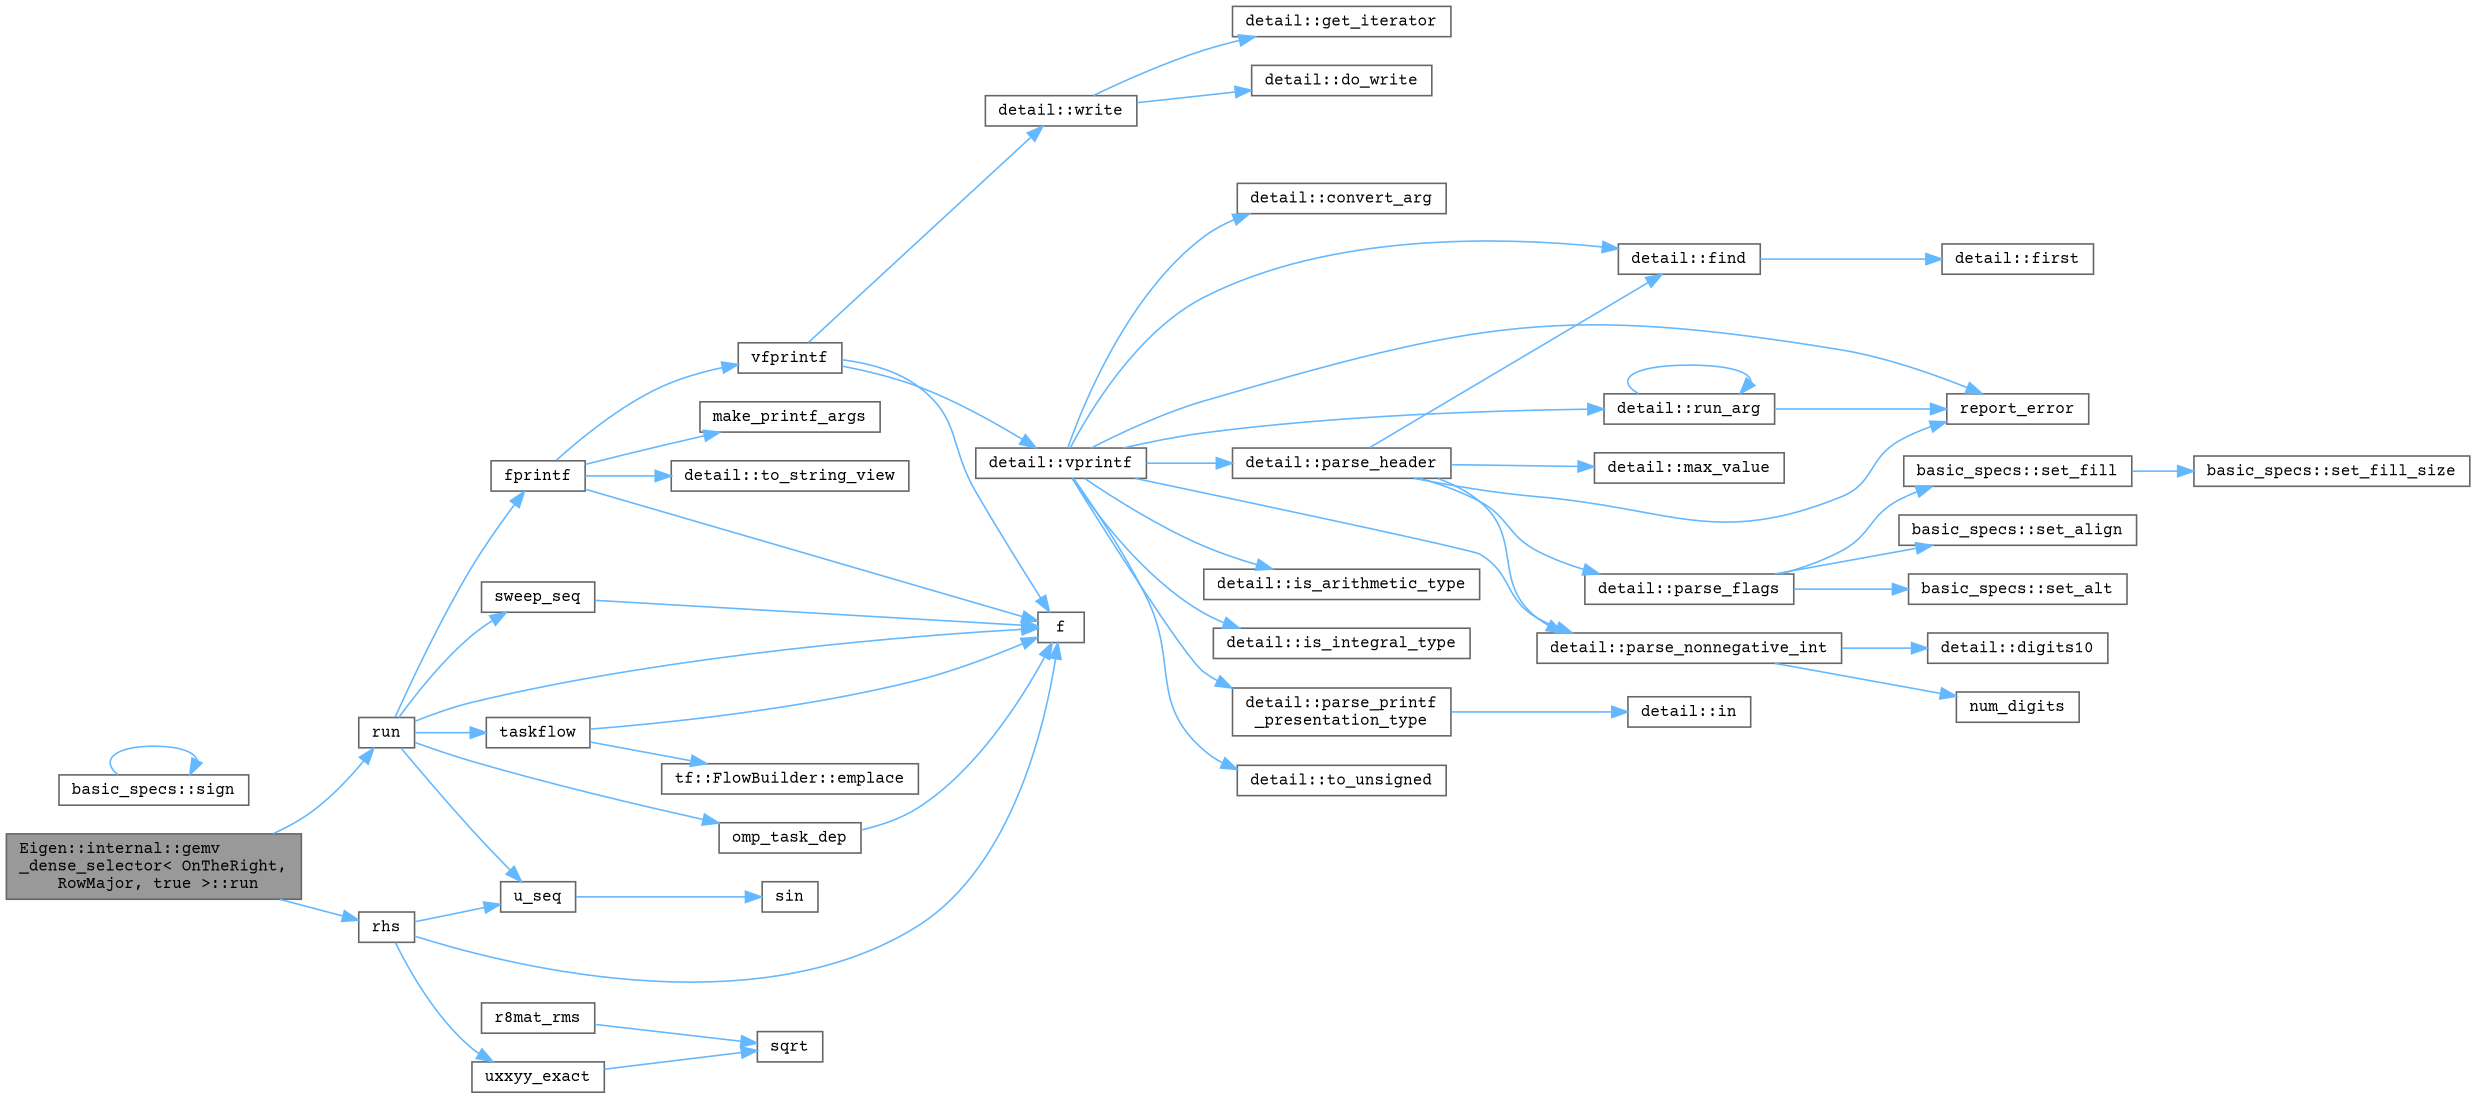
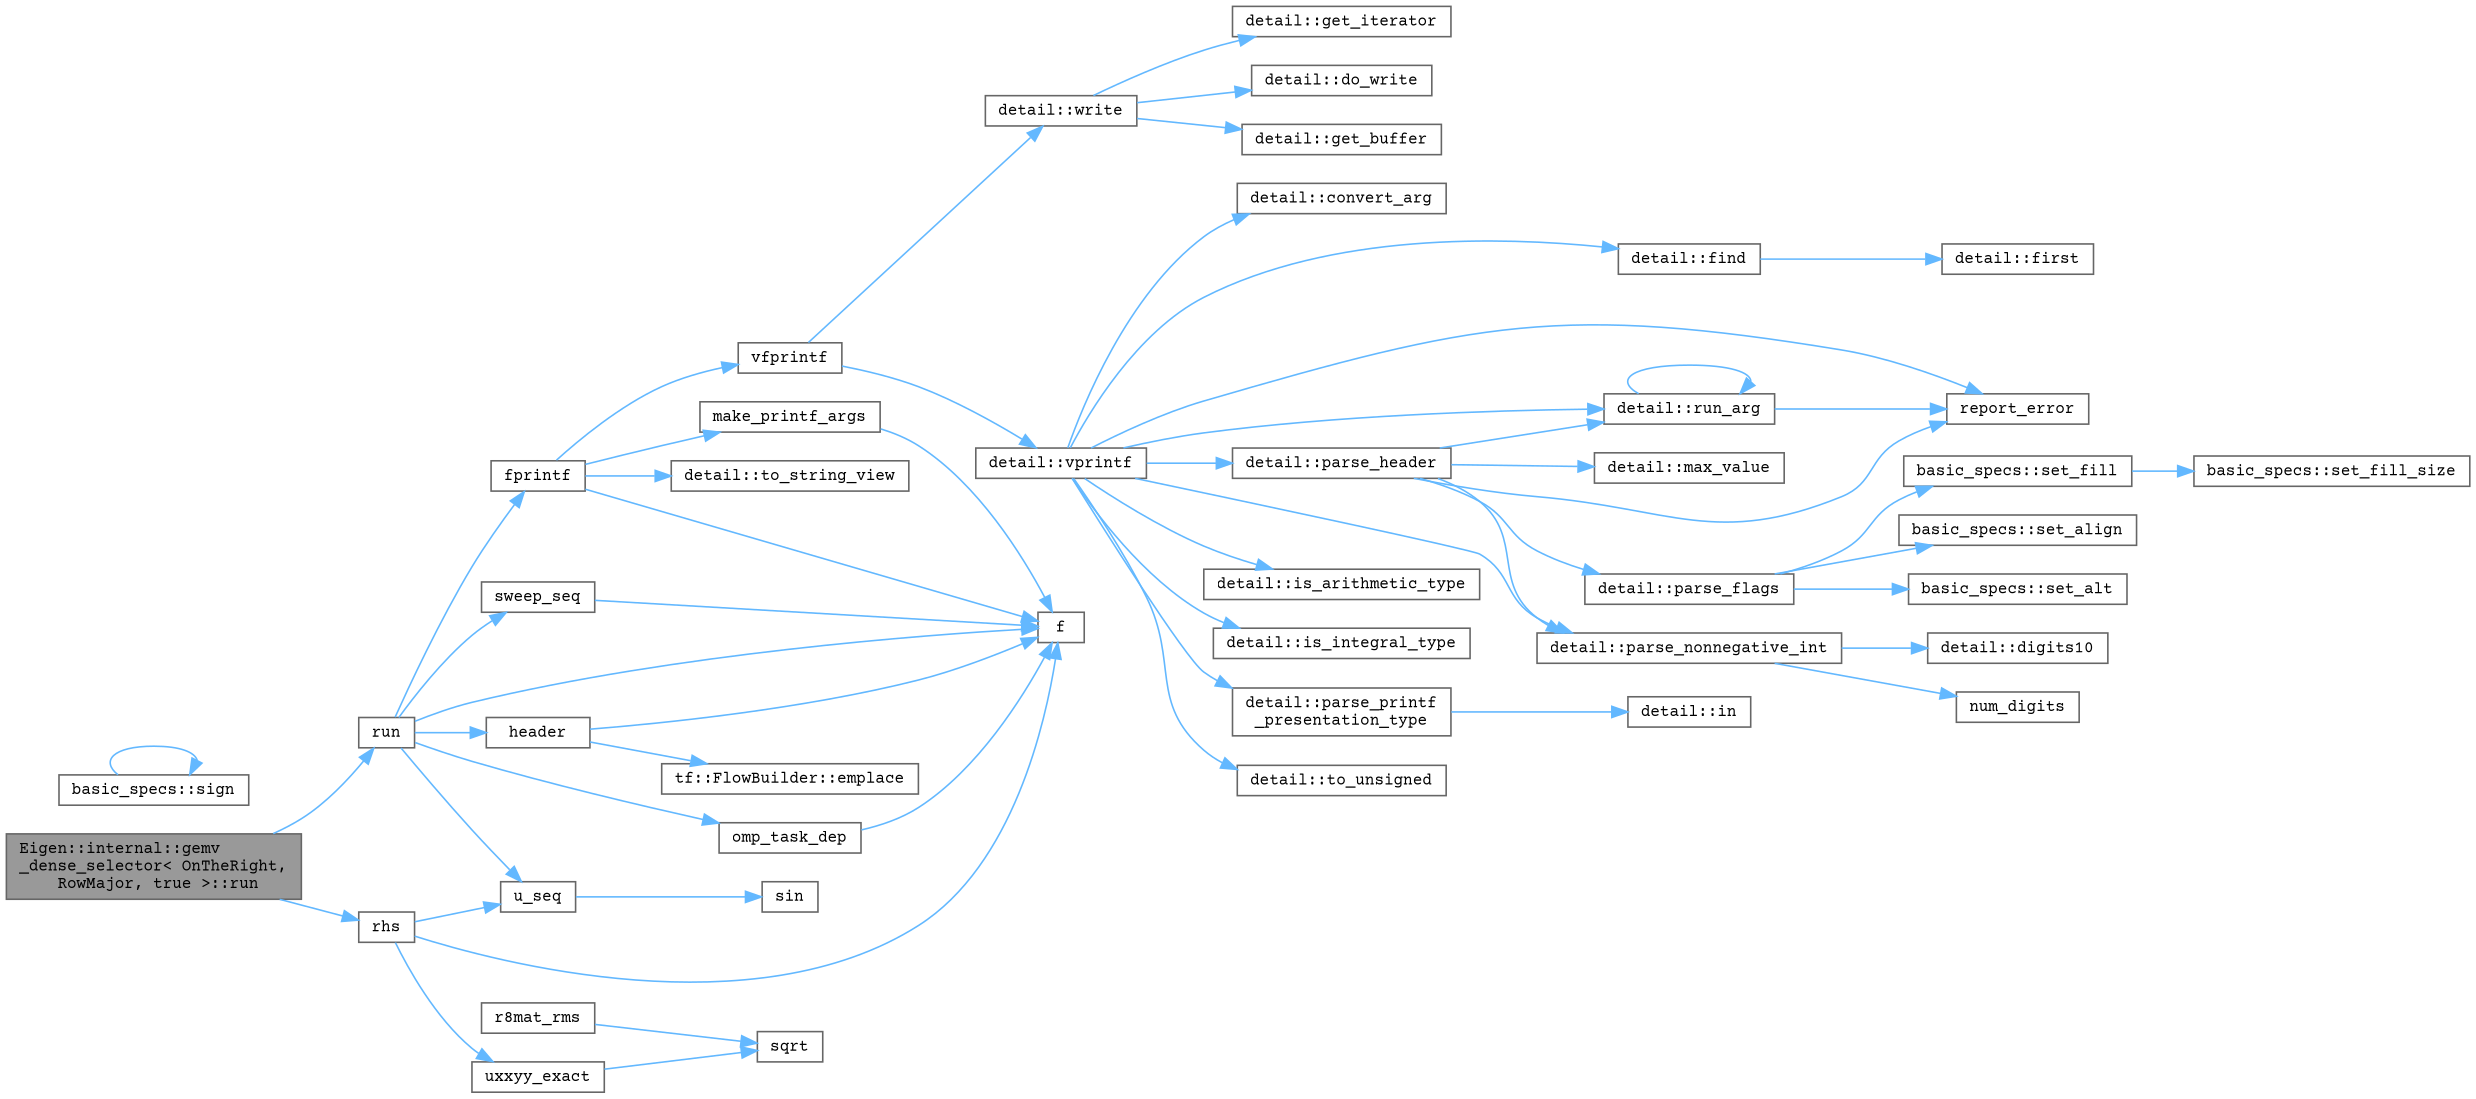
node "detail::get_buffer": added
edge "detail::parse_header" -> "detail::find": now "detail::parse_header" -> "detail::run_arg"
edge "vfprintf" -> "f": now "make_printf_args" -> "f"
node "taskflow": label "taskflow" -> "header"
